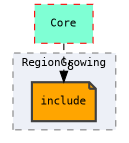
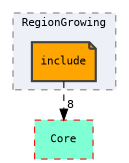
edge "Core" -> "include": reversed
